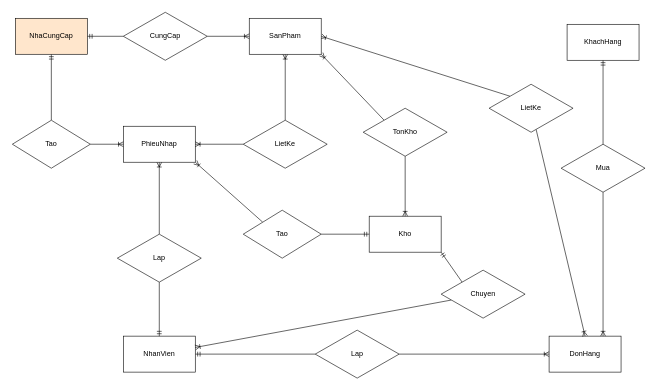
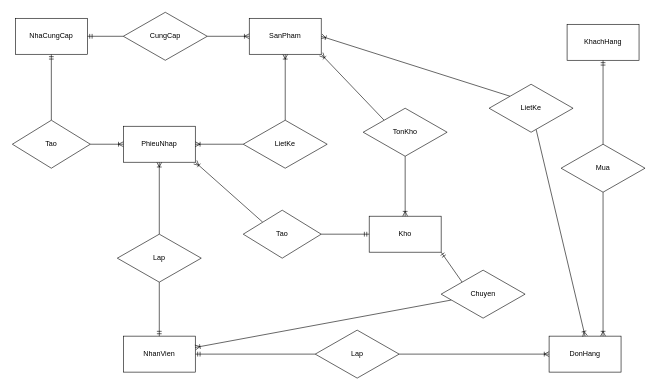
node "NhaCungCap": fillcolor #ffe6cc -> #ffffff
